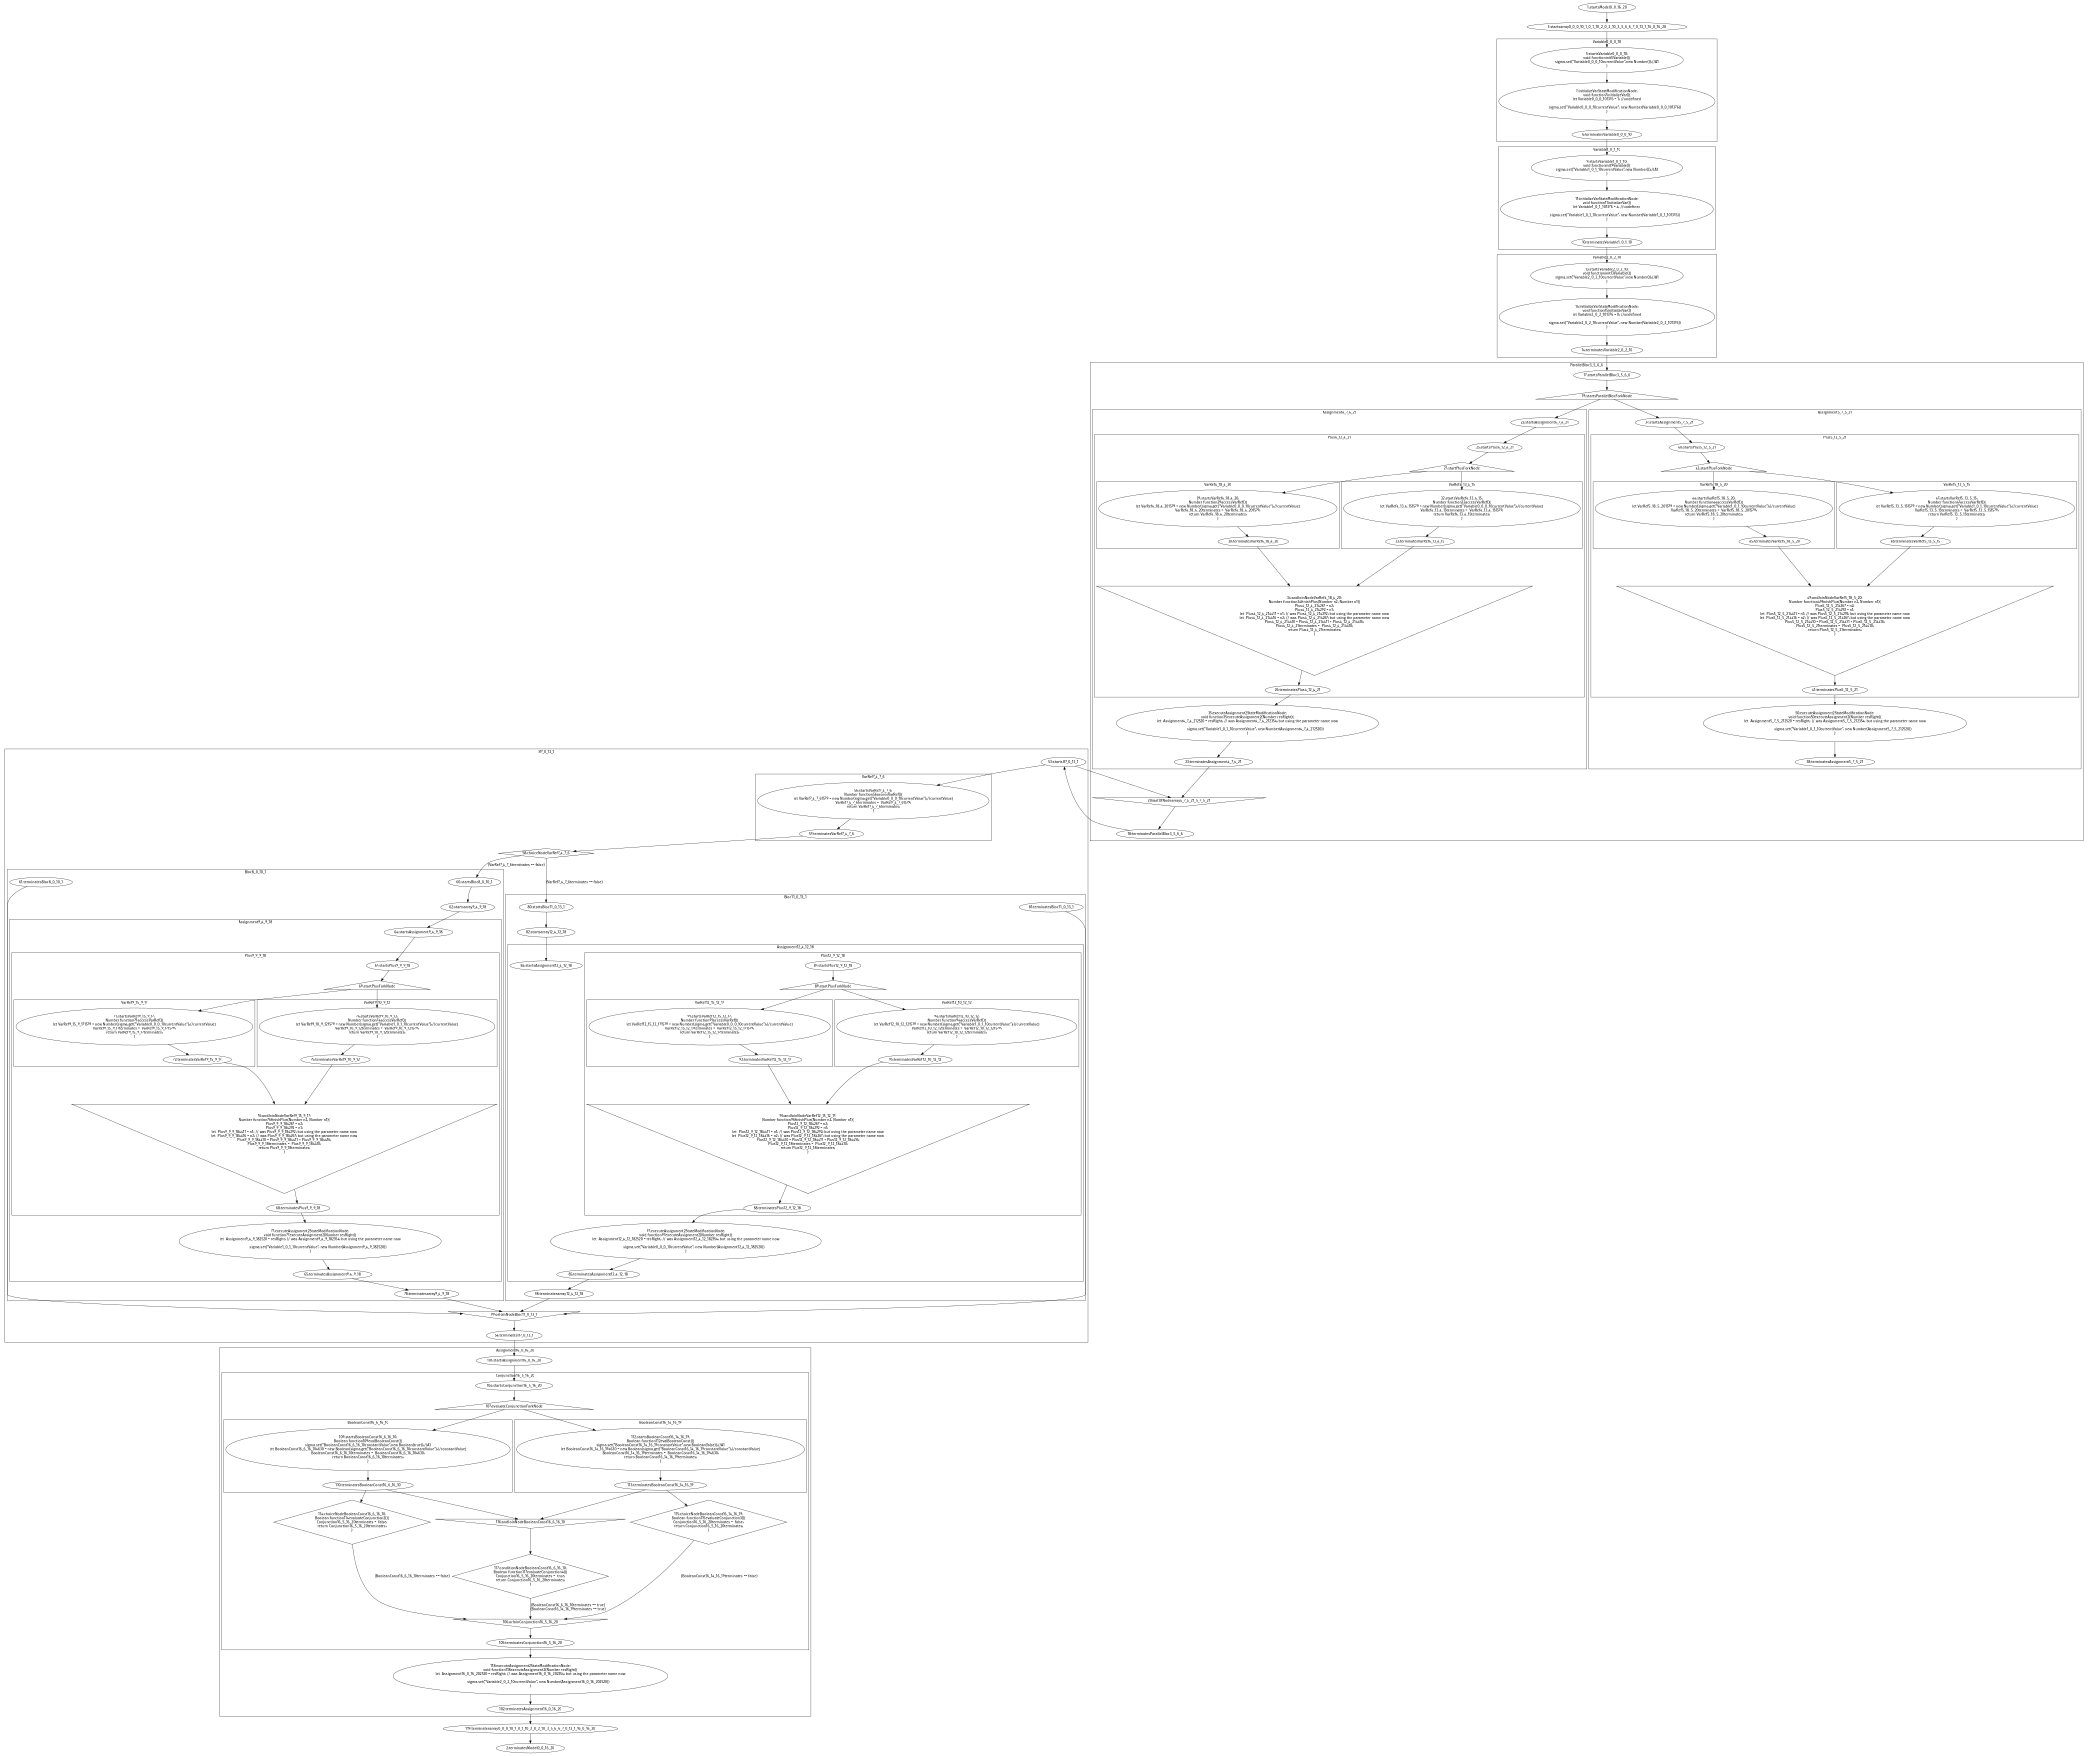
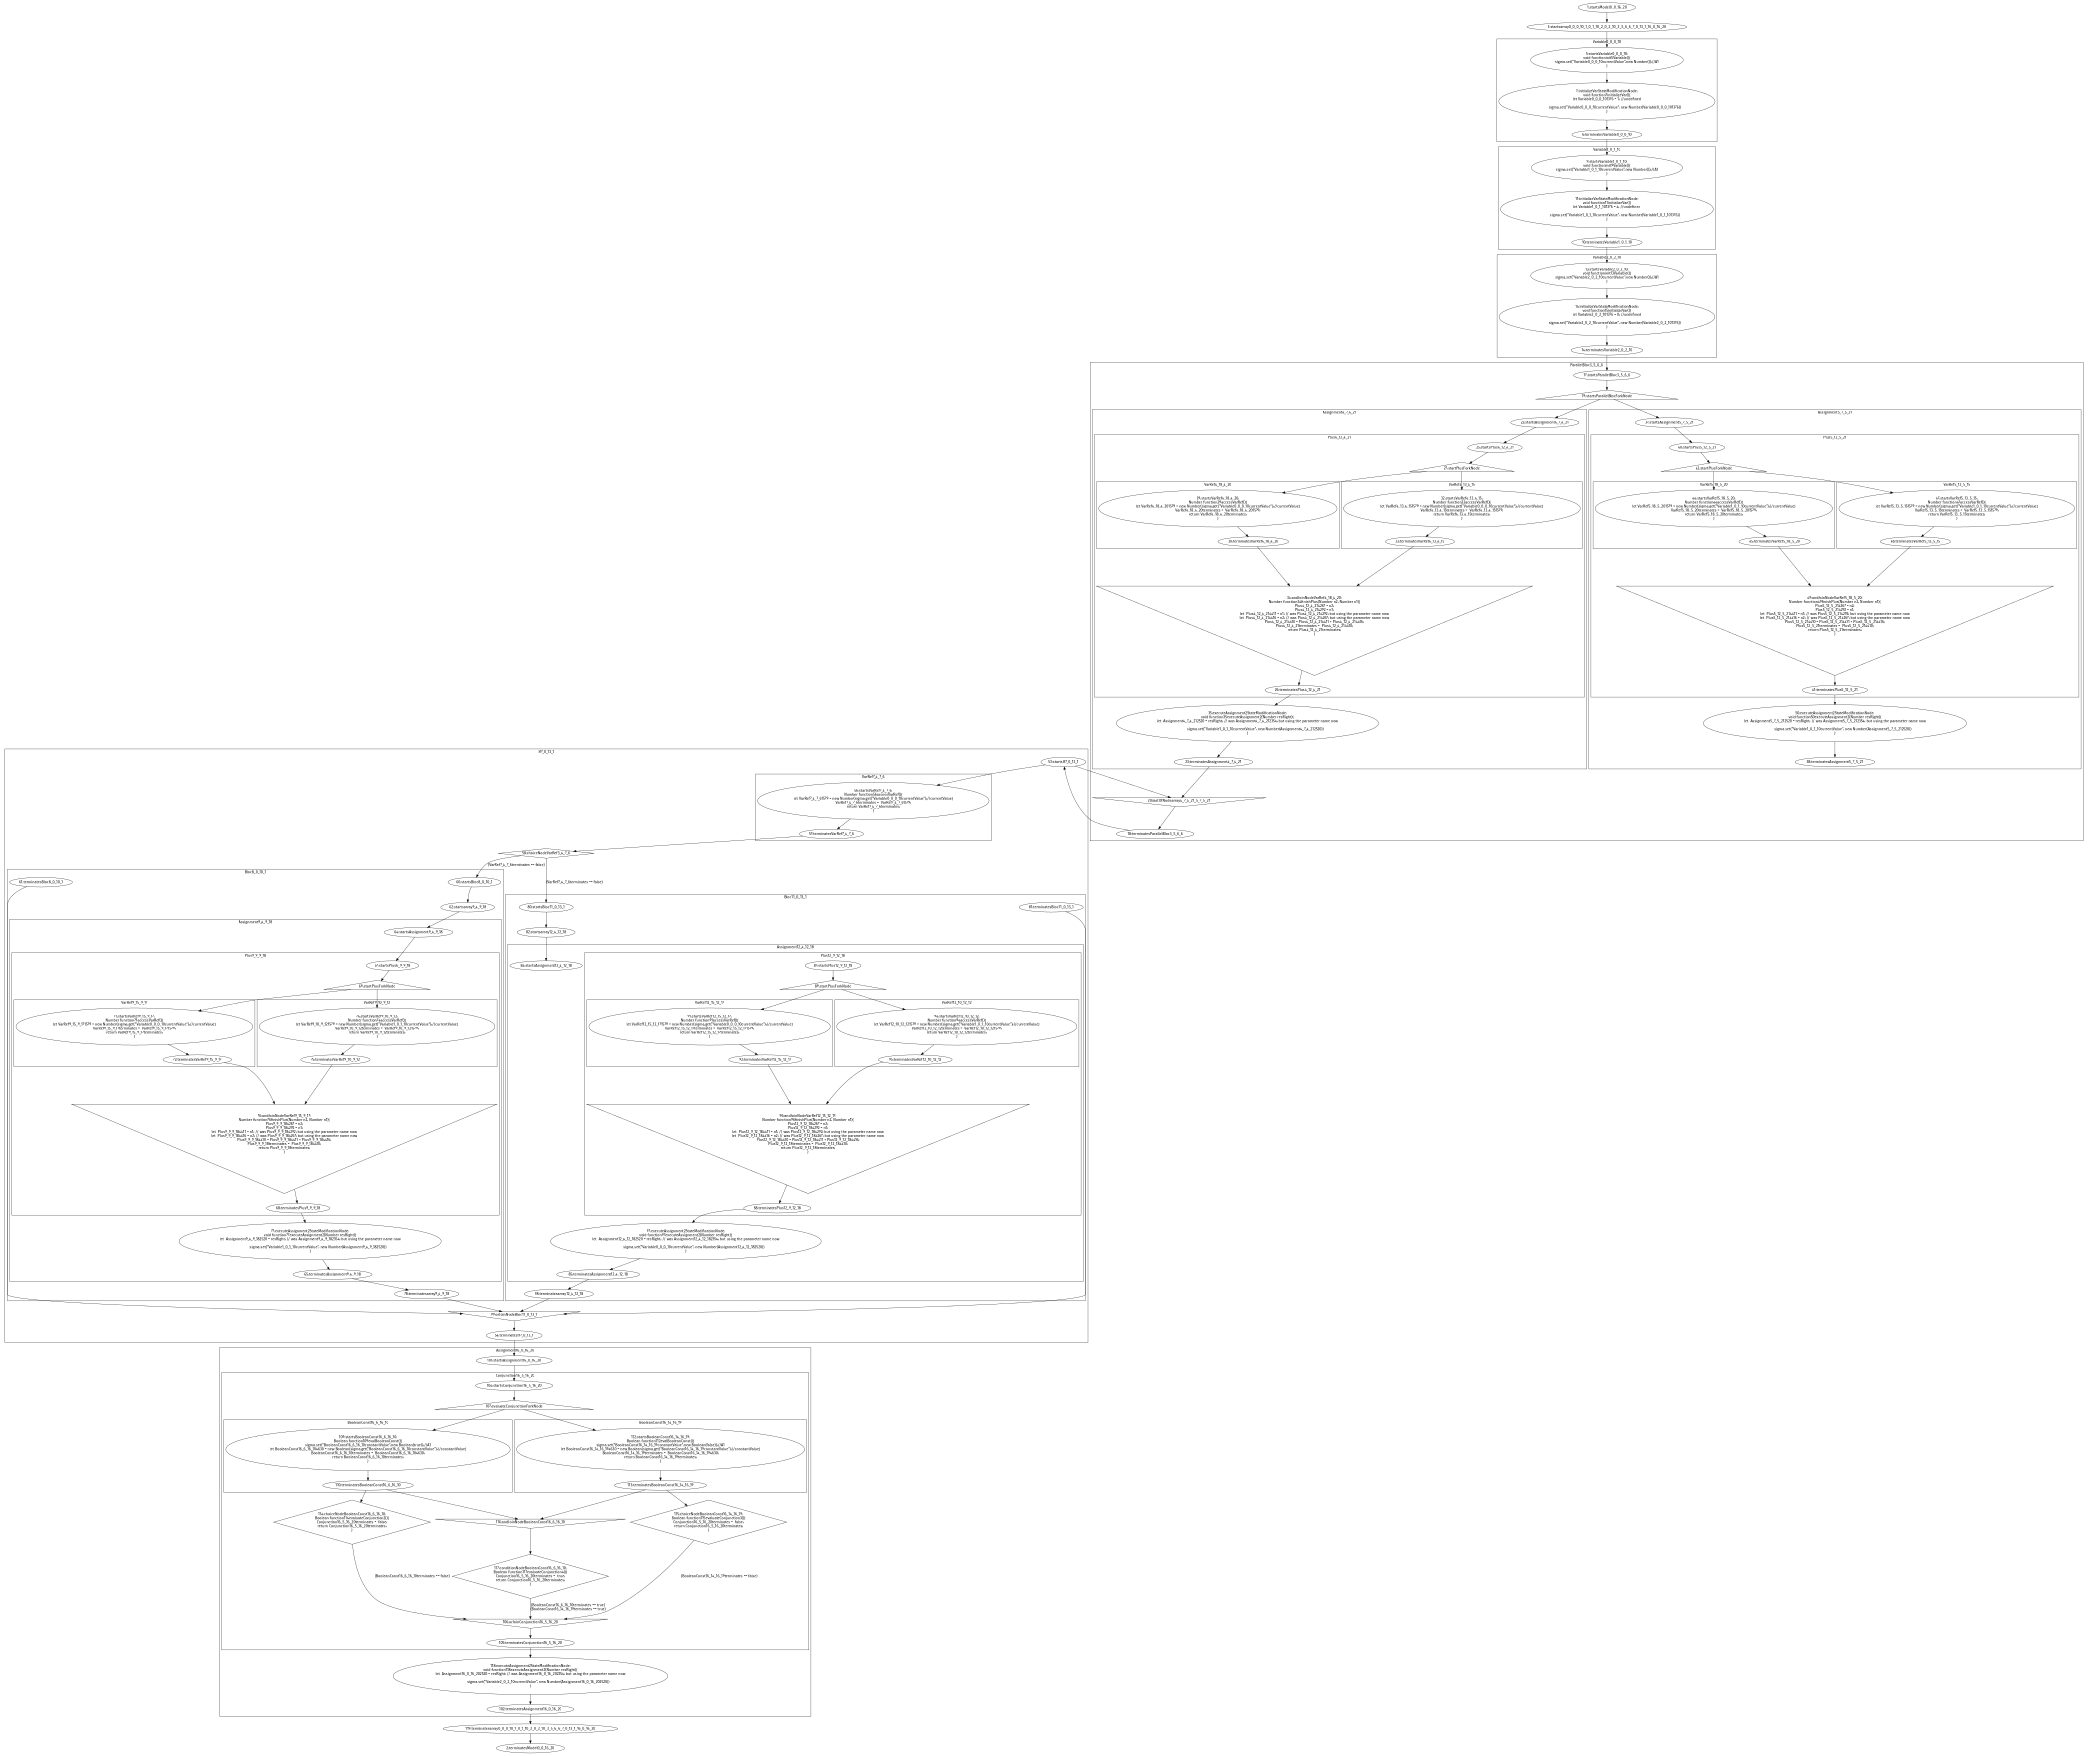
node "58:choiceNodeVarRef7_4_7_6": label "58:choiceNodeVarRef7_4_7_6" -> "58:choiceNodeVarRef3_4_7_6"
node "67:startsPlus9_9_9_18": label "67:startsPlus9_9_9_18" -> "67:startsPlus6_9_9_18"
